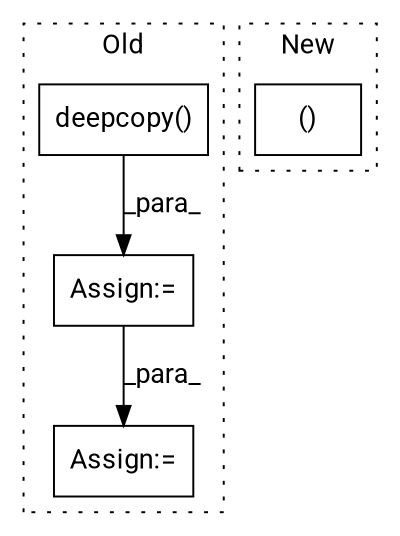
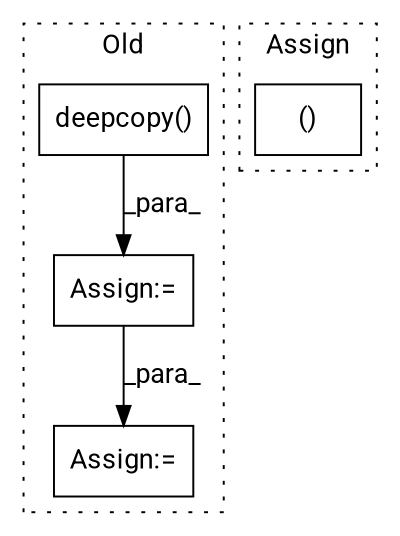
cluster "New": label "New" -> "Assign"
